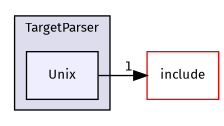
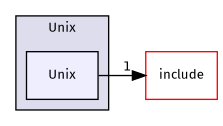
cluster "TargetParser": label "TargetParser" -> "Unix"
